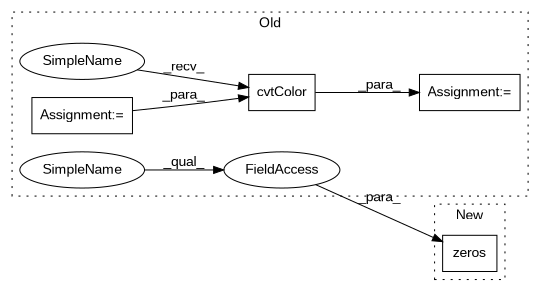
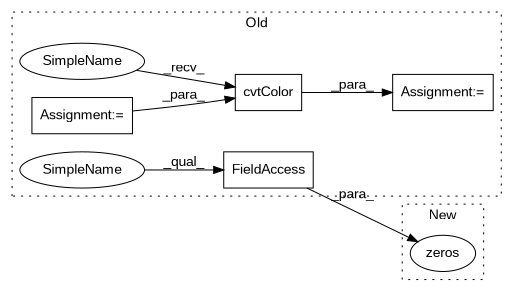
node "FieldAccess": shape ellipse -> box
node "zeros": shape box -> ellipse
